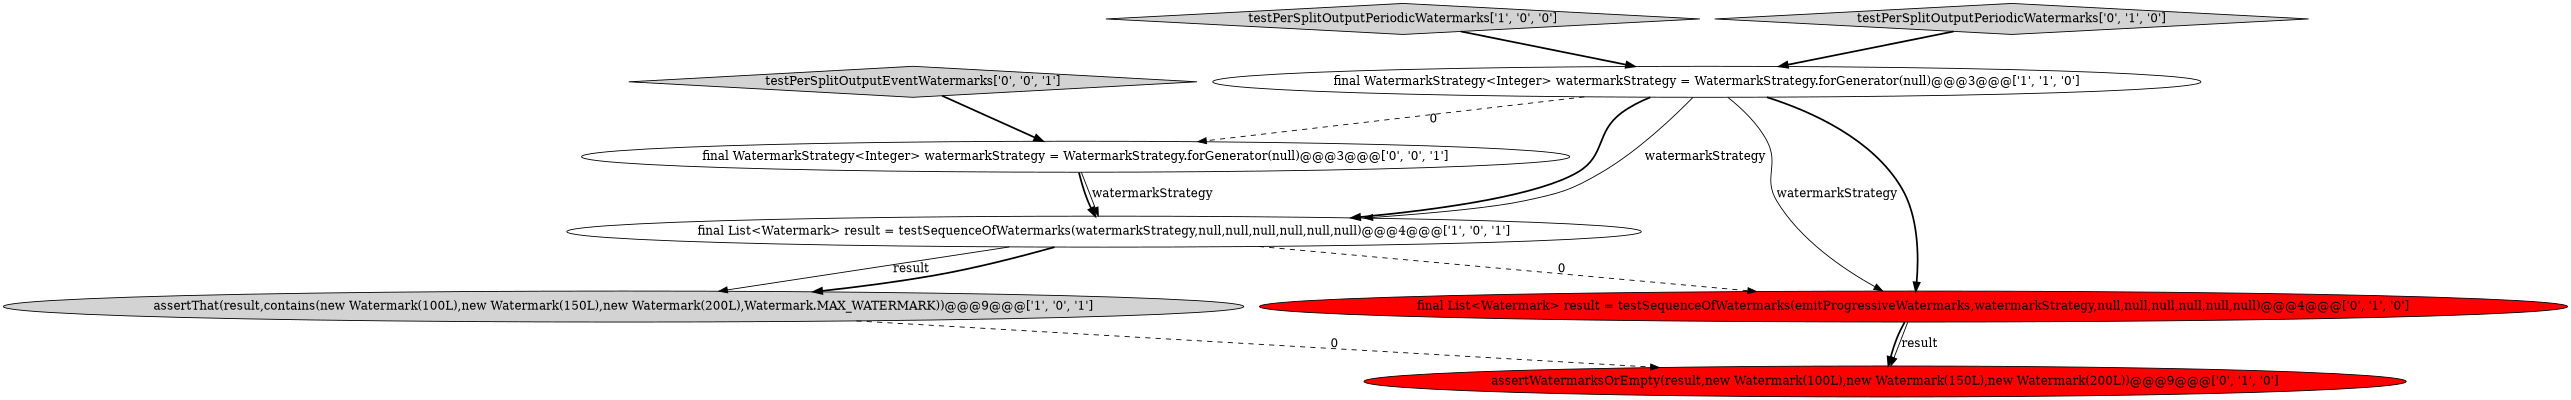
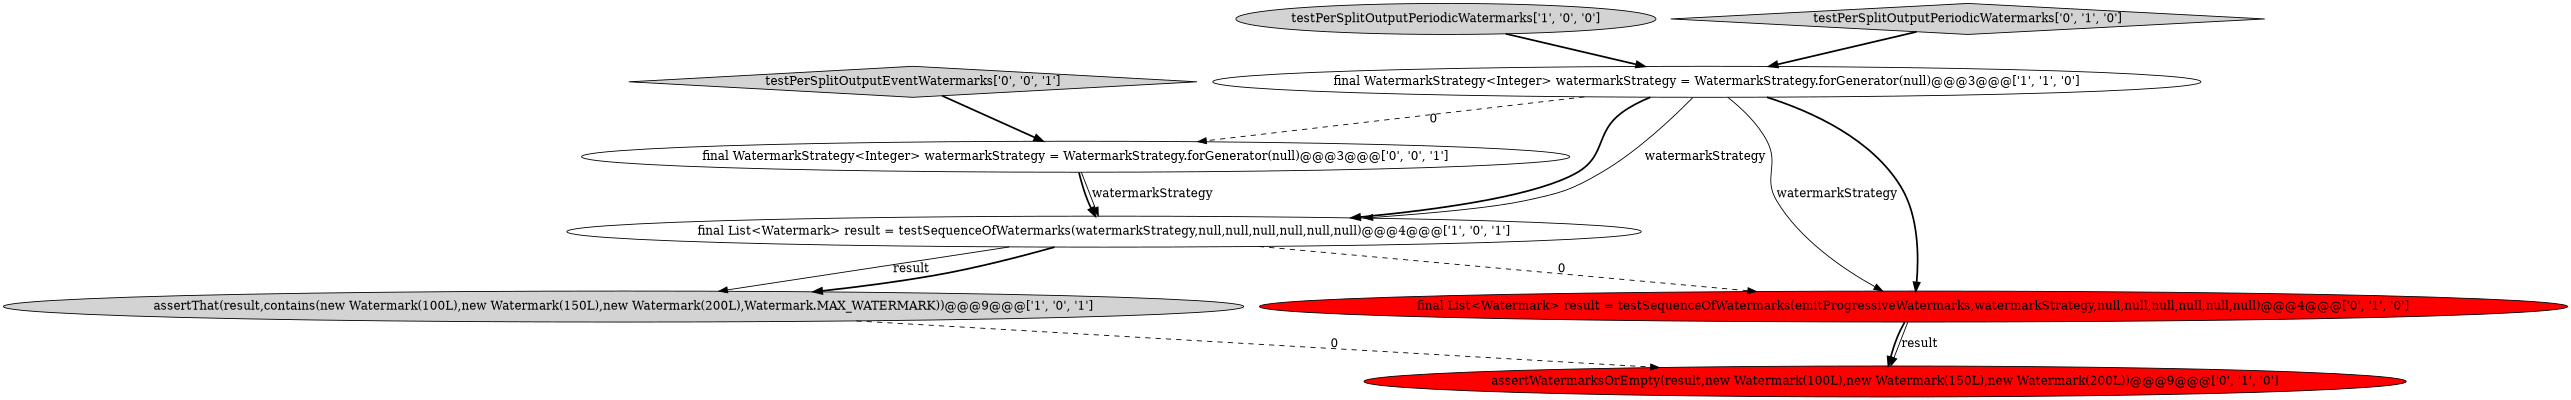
node "testPerSplitOutputPeriodicWatermarks['1', '0', '0']": shape diamond -> ellipse
